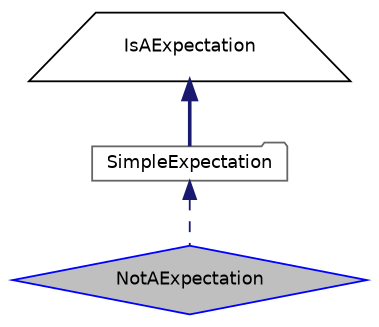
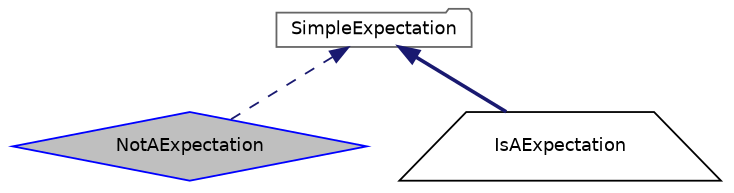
edge "SimpleExpectation" -> "IsAExpectation": reversed
